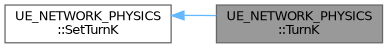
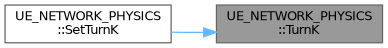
edge "UE_NETWORK_PHYSICS ::TurnK" -> "UE_NETWORK_PHYSICS ::SetTurnK": reversed
